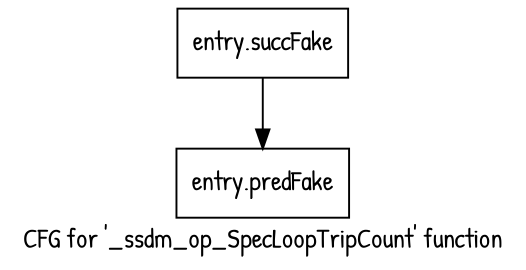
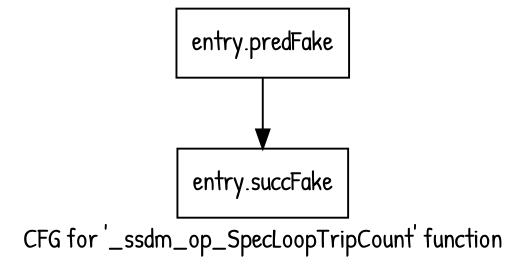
edge "entry.succFake" -> "entry.predFake": reversed
